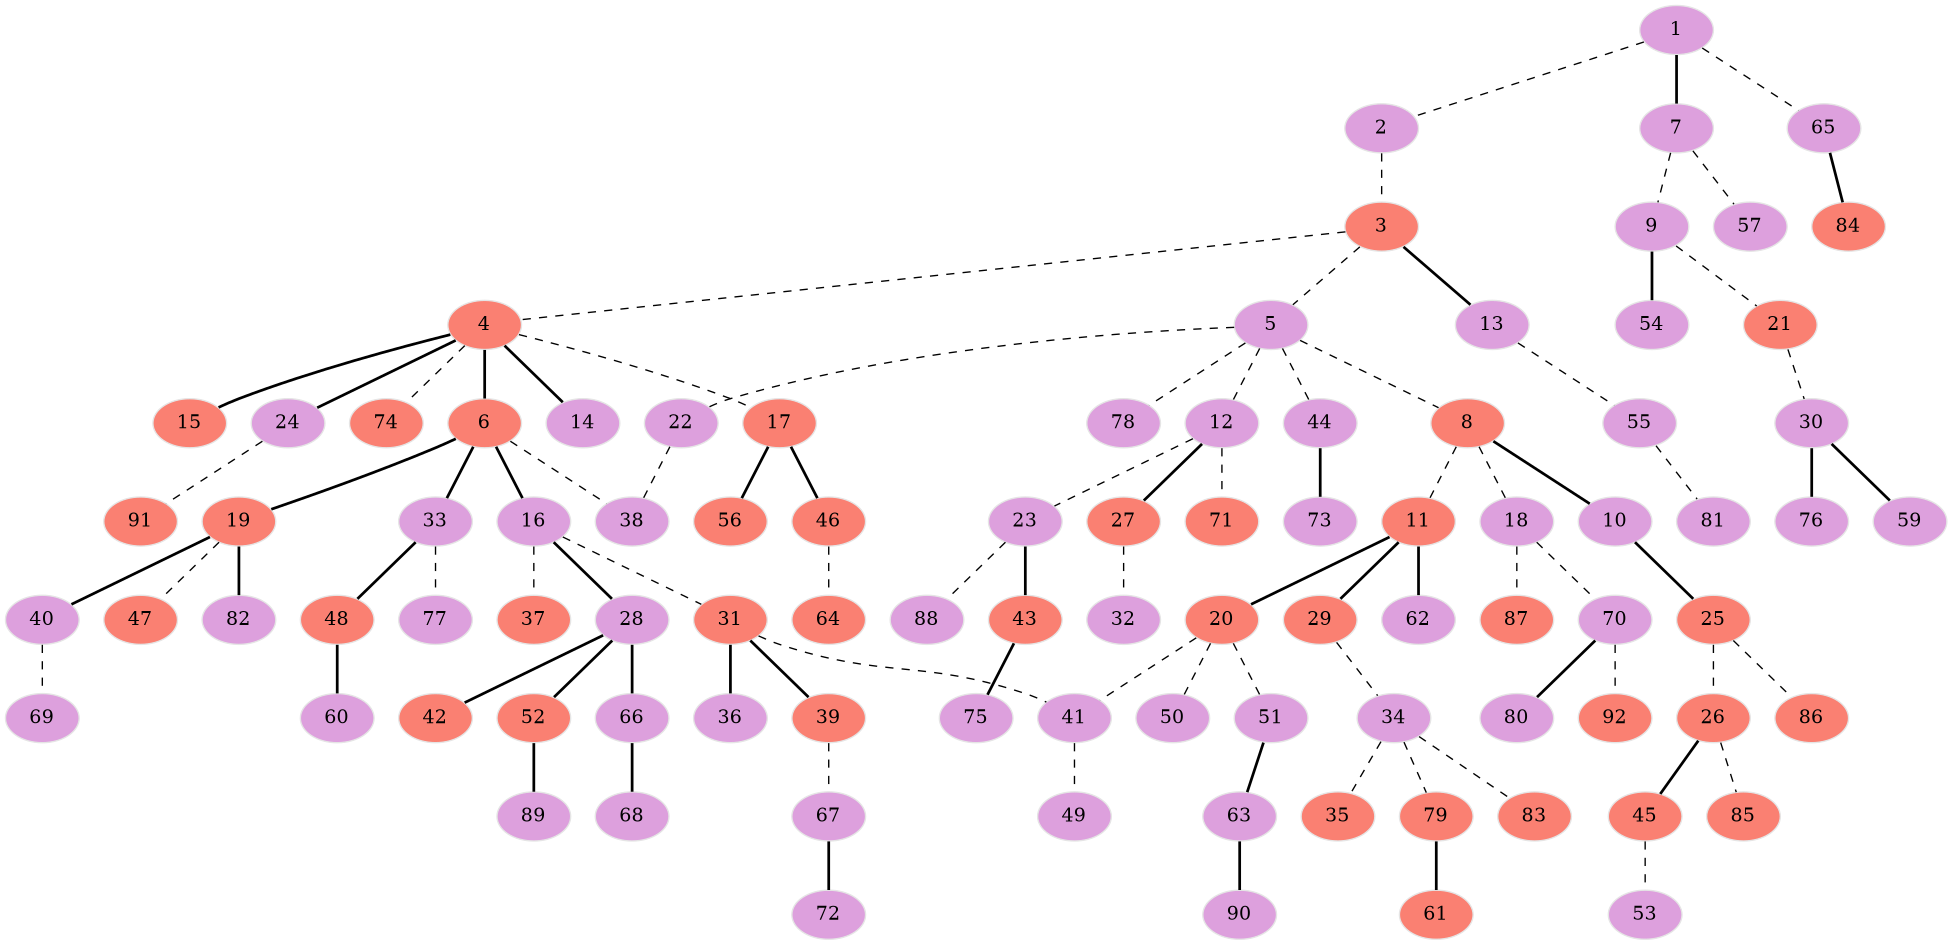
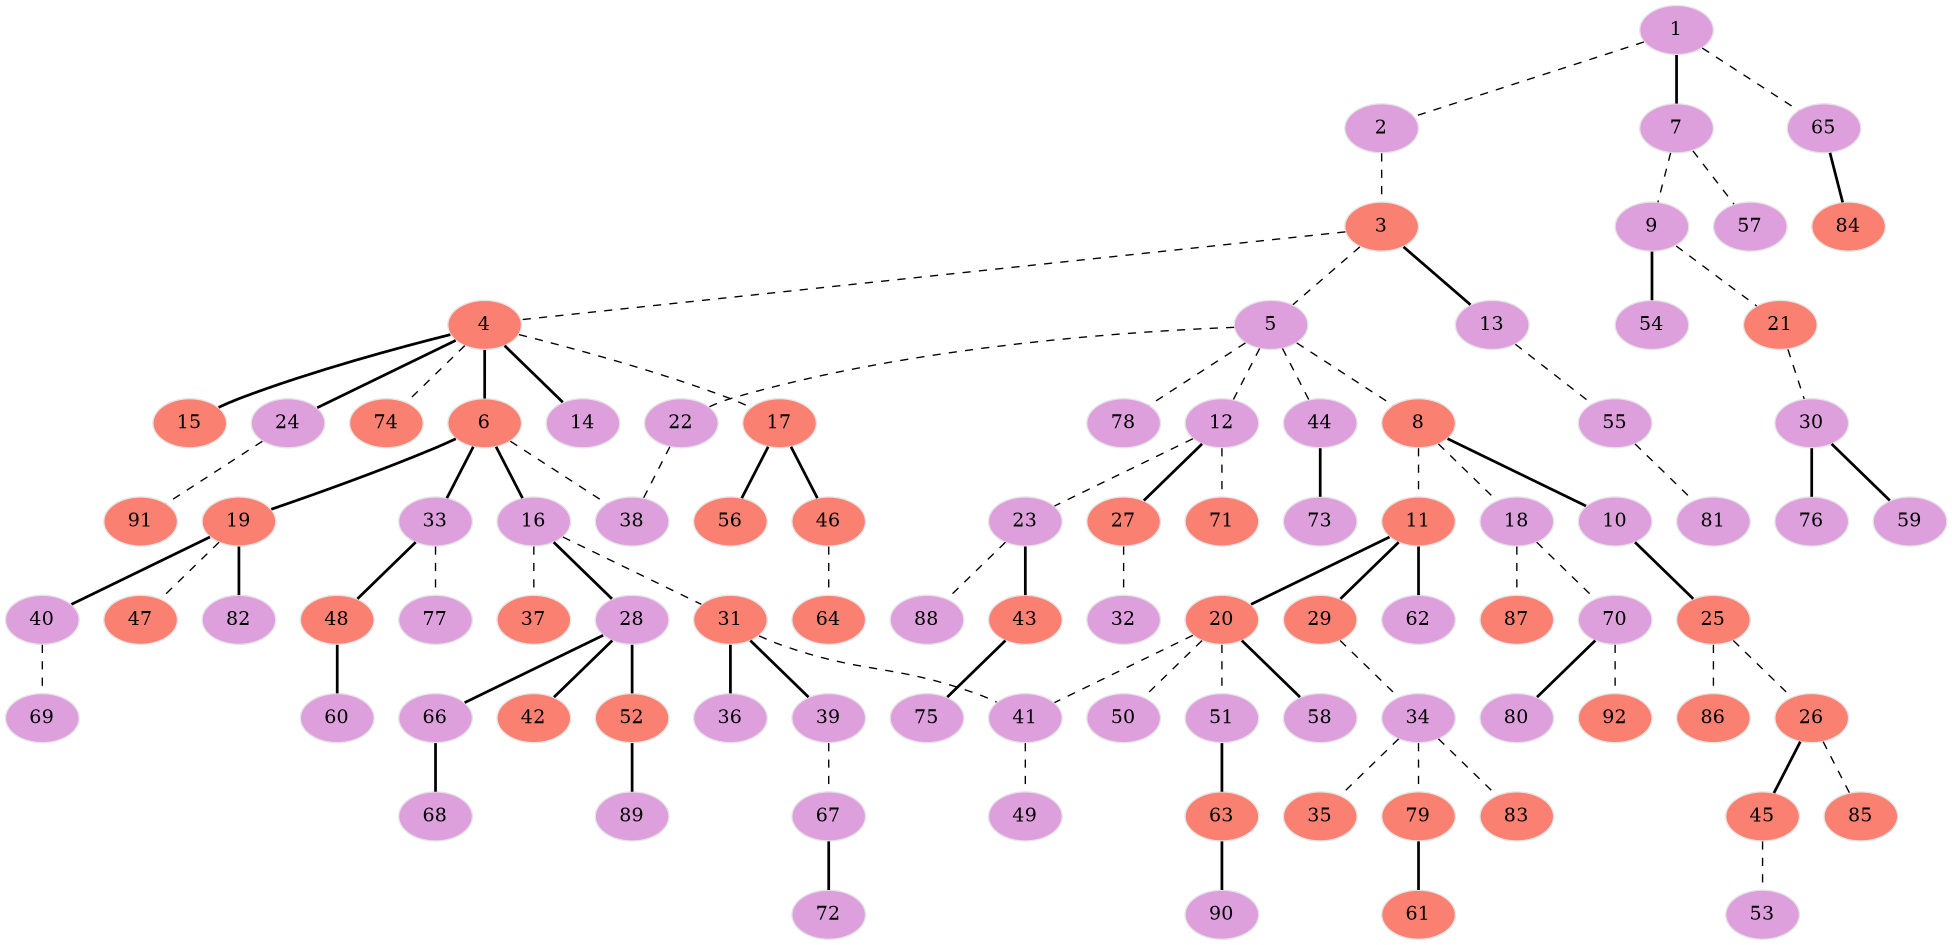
node "39": fillcolor salmon -> plum
node "58": added
node "63": fillcolor plum -> salmon
